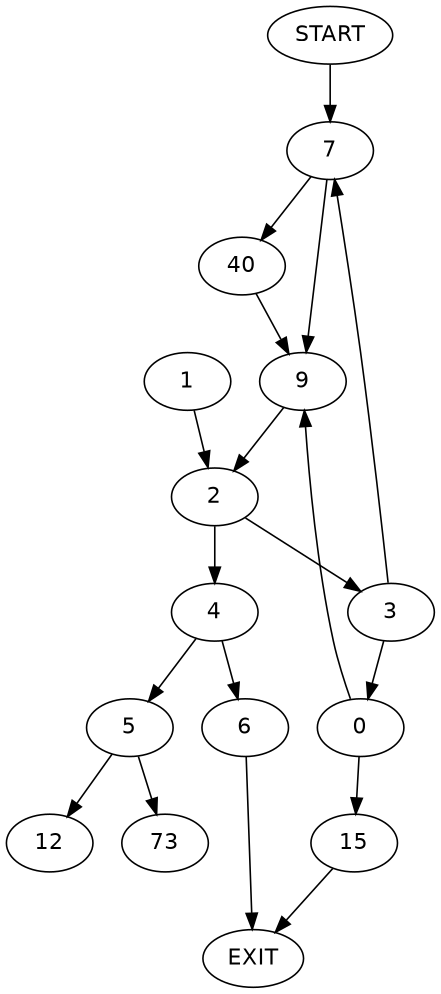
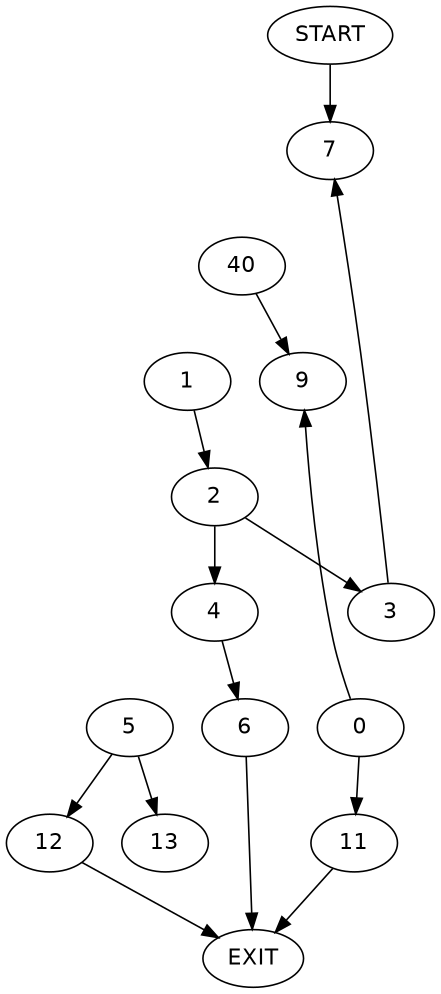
edge "7" -> "40": removed
edge "7" -> "9": removed
edge "9" -> "2": removed
edge "3" -> "0": removed
edge "4" -> "5": removed
node "73": label "73" -> "13"
node "15": label "15" -> "11"
edge "12" -> "EXIT": added
